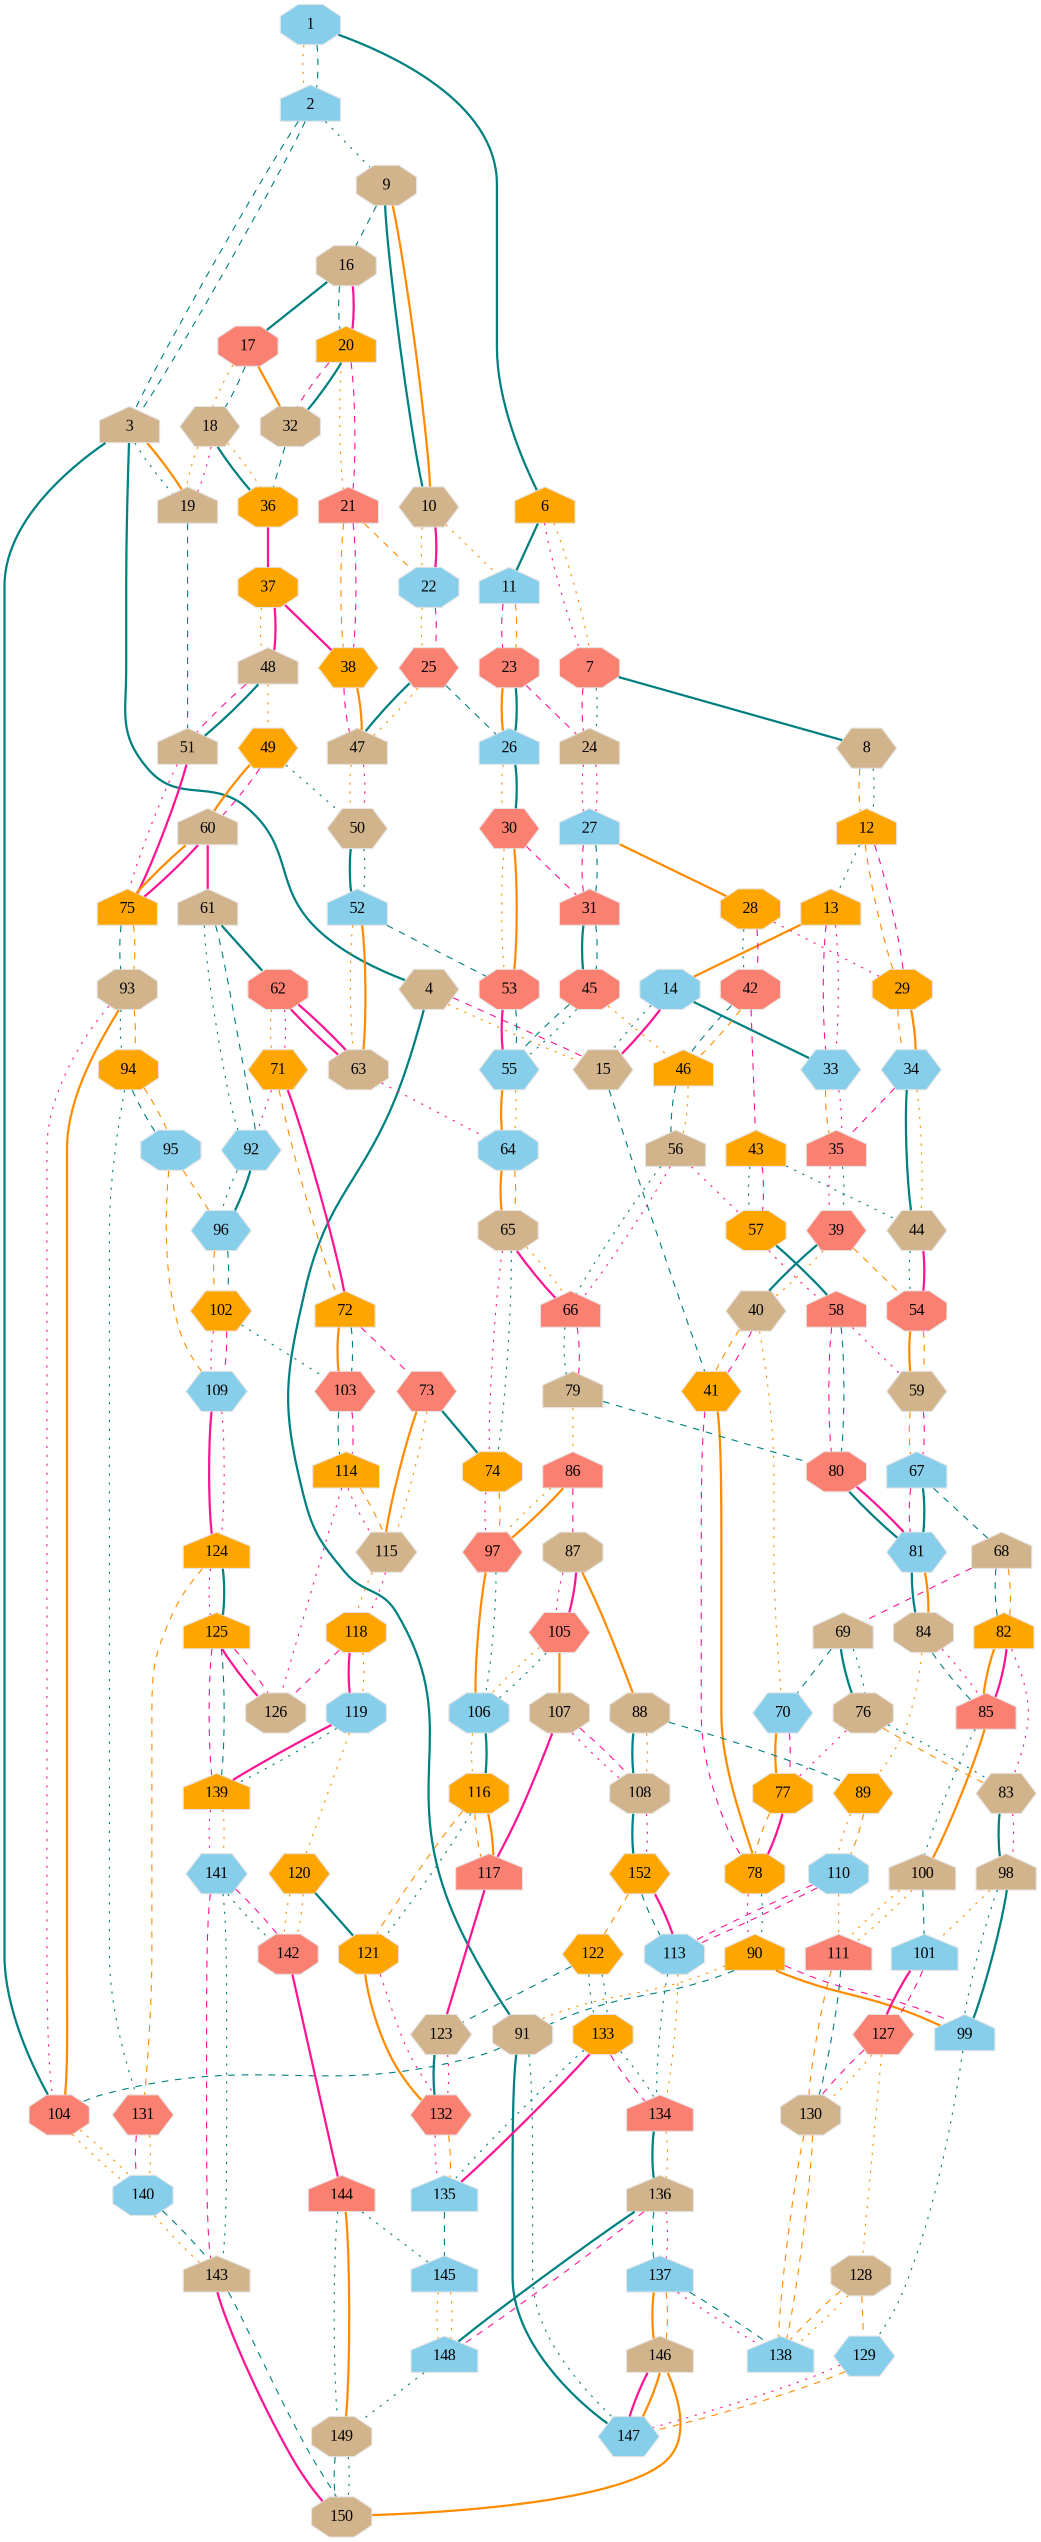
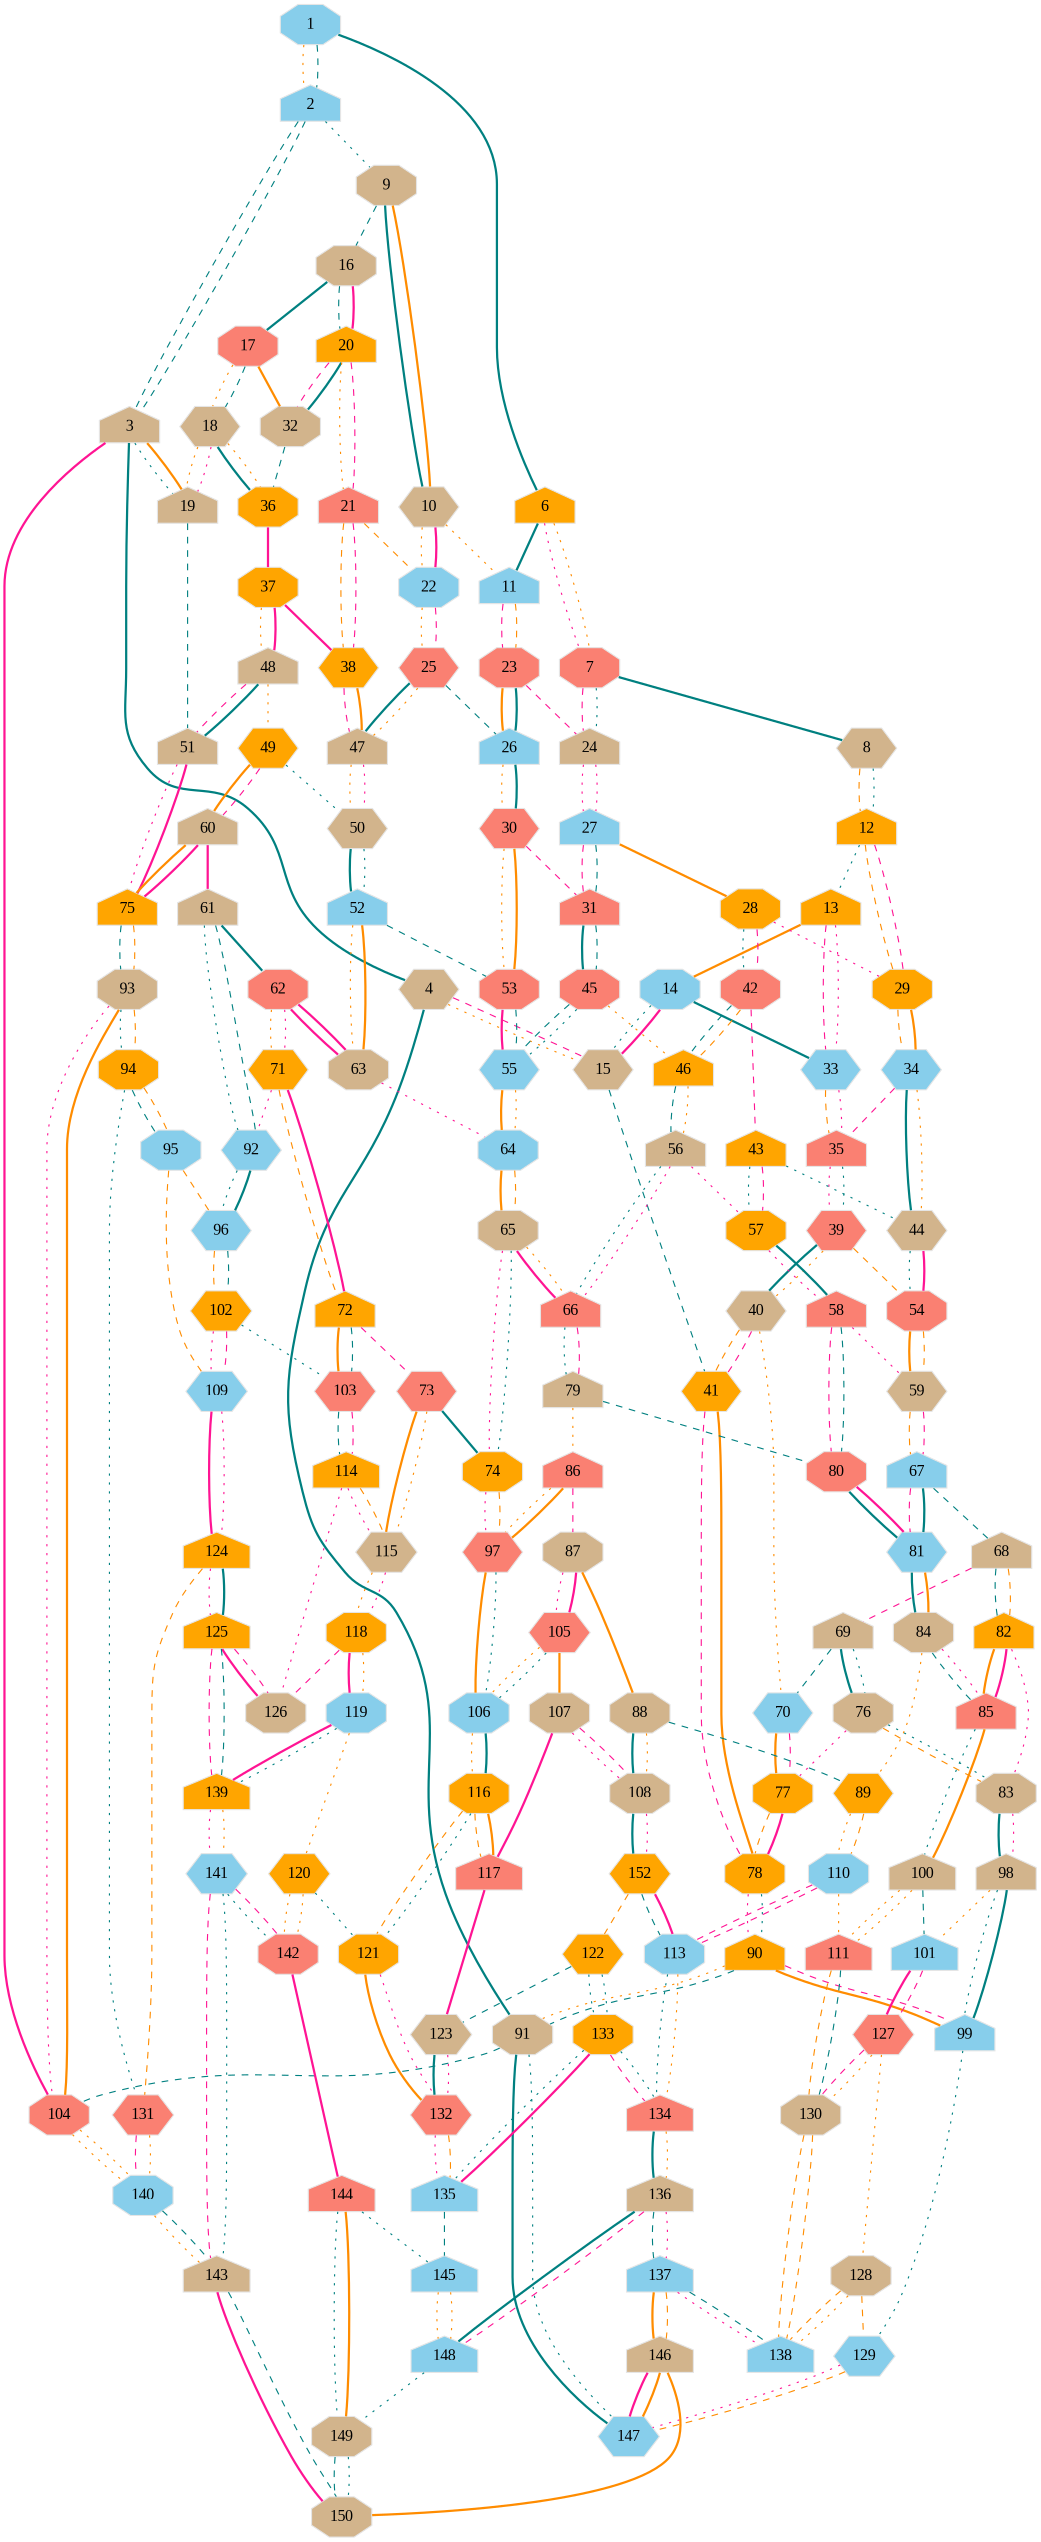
edge "3" -- "104": color teal -> deeppink
node "83": shape hexagon -> octagon
edge "120" -- "121": style bold -> dotted
